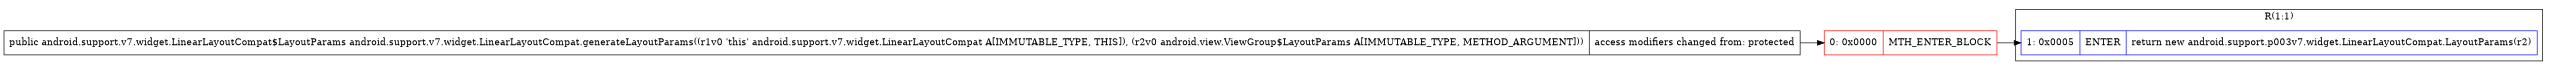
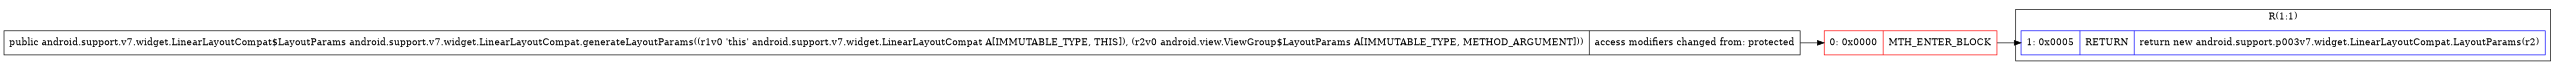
node "1: 0x0005": text "ENTER" -> "RETURN"
